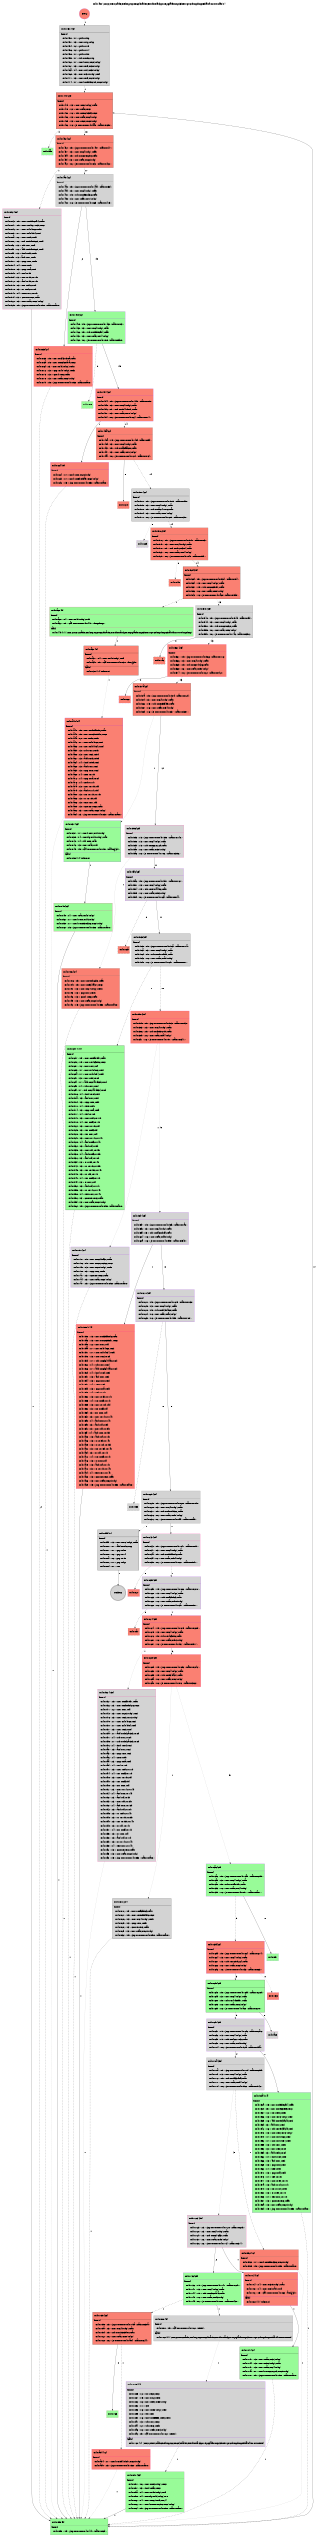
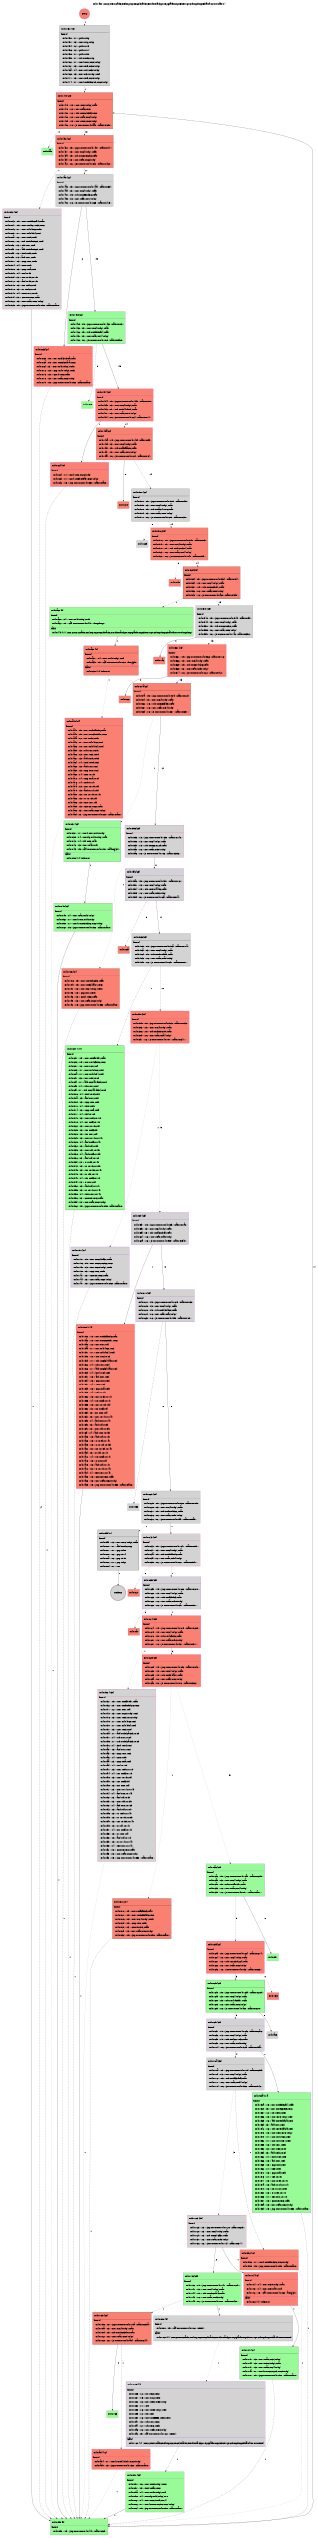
node "0x40181c [27]": fillcolor lightgrey -> salmon
